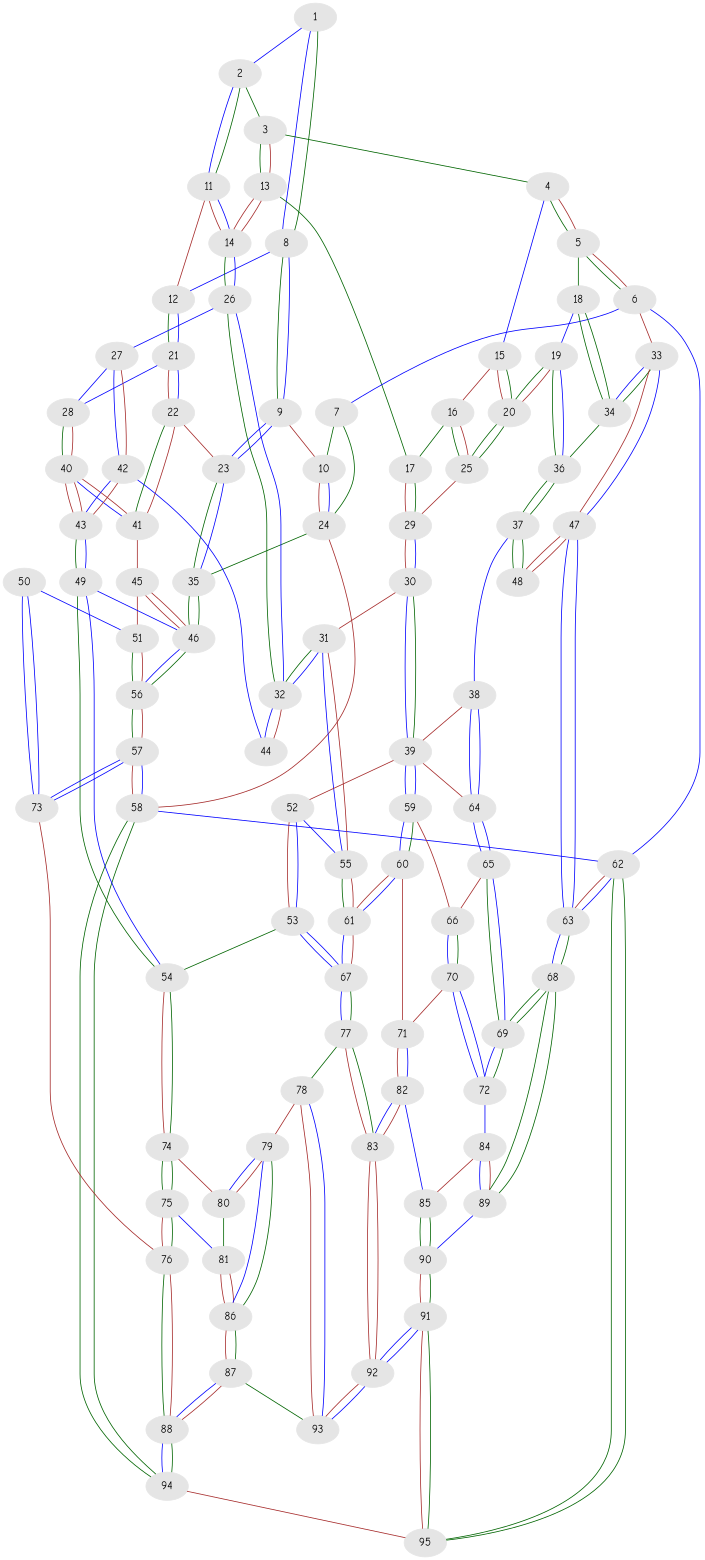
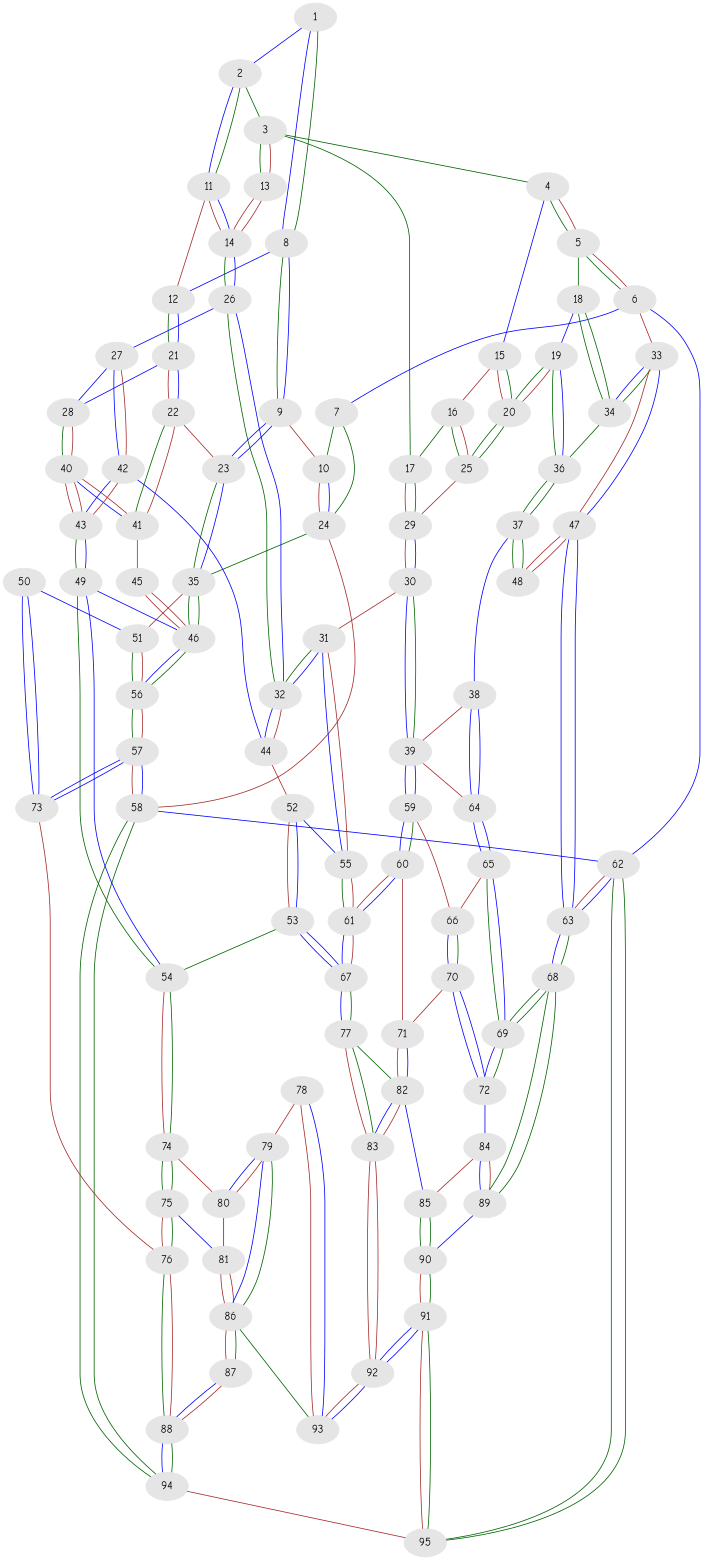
edge "13" -- "17": now "3" -- "17"
edge "45" -- "51": now "35" -- "51"
edge "39" -- "52": now "44" -- "52"
edge "77" -- "78": now "77" -- "82"
edge "87" -- "93": now "86" -- "93"
